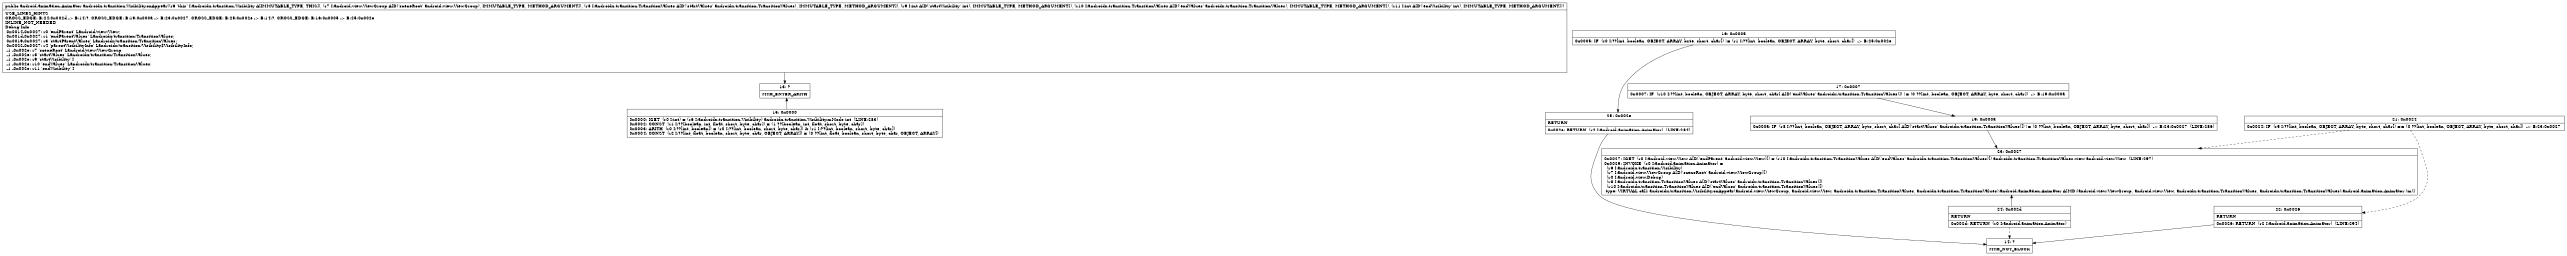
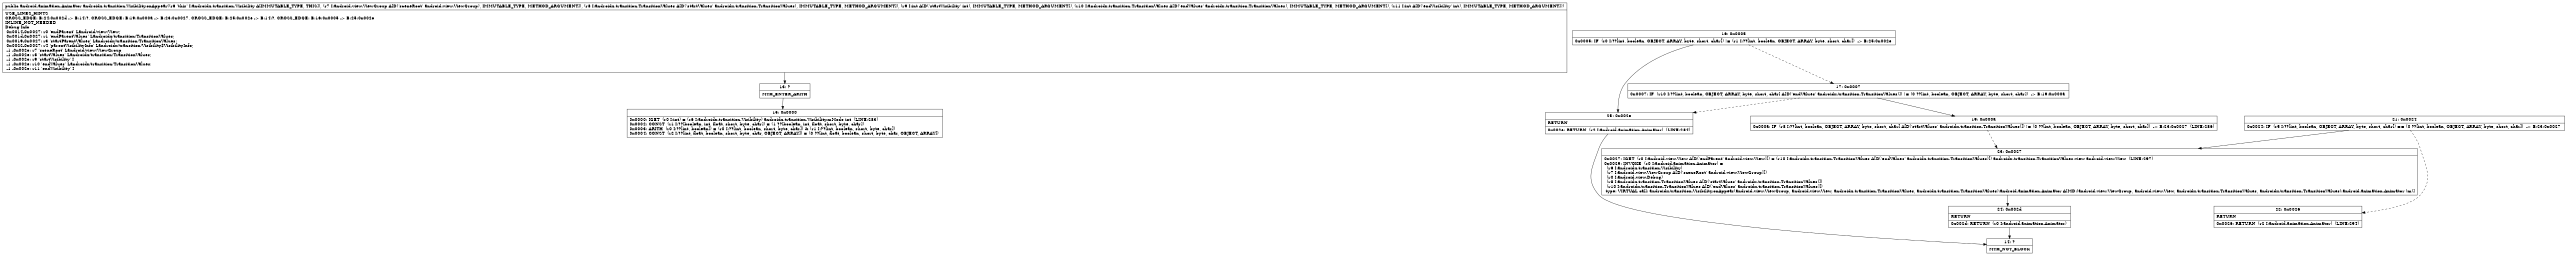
edge "16: 0x0005" -> "17: 0x0007": added
edge "15: 0x0000" -> "13: ?": reversed
edge "17: 0x0007" -> "25: 0x002e": added
edge "19: 0x000a" -> "23: 0x0027": style solid -> dashed
edge "21: 0x0024" -> "23: 0x0027": style dashed -> solid
edge "24: 0x002d" -> "23: 0x0027": reversed
edge "24: 0x002d" -> "14: ?": style dashed -> solid
edge "22: 0x0026" -> "14: ?": removed
